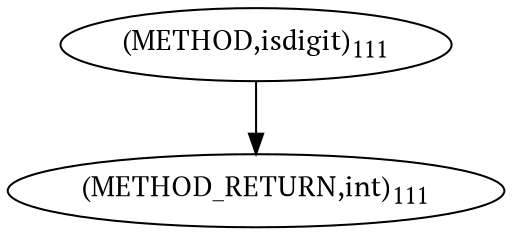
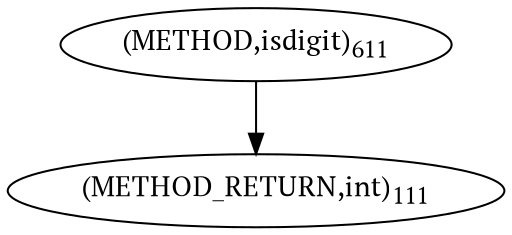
node "(METHOD,isdigit)": text "111" -> "611"
